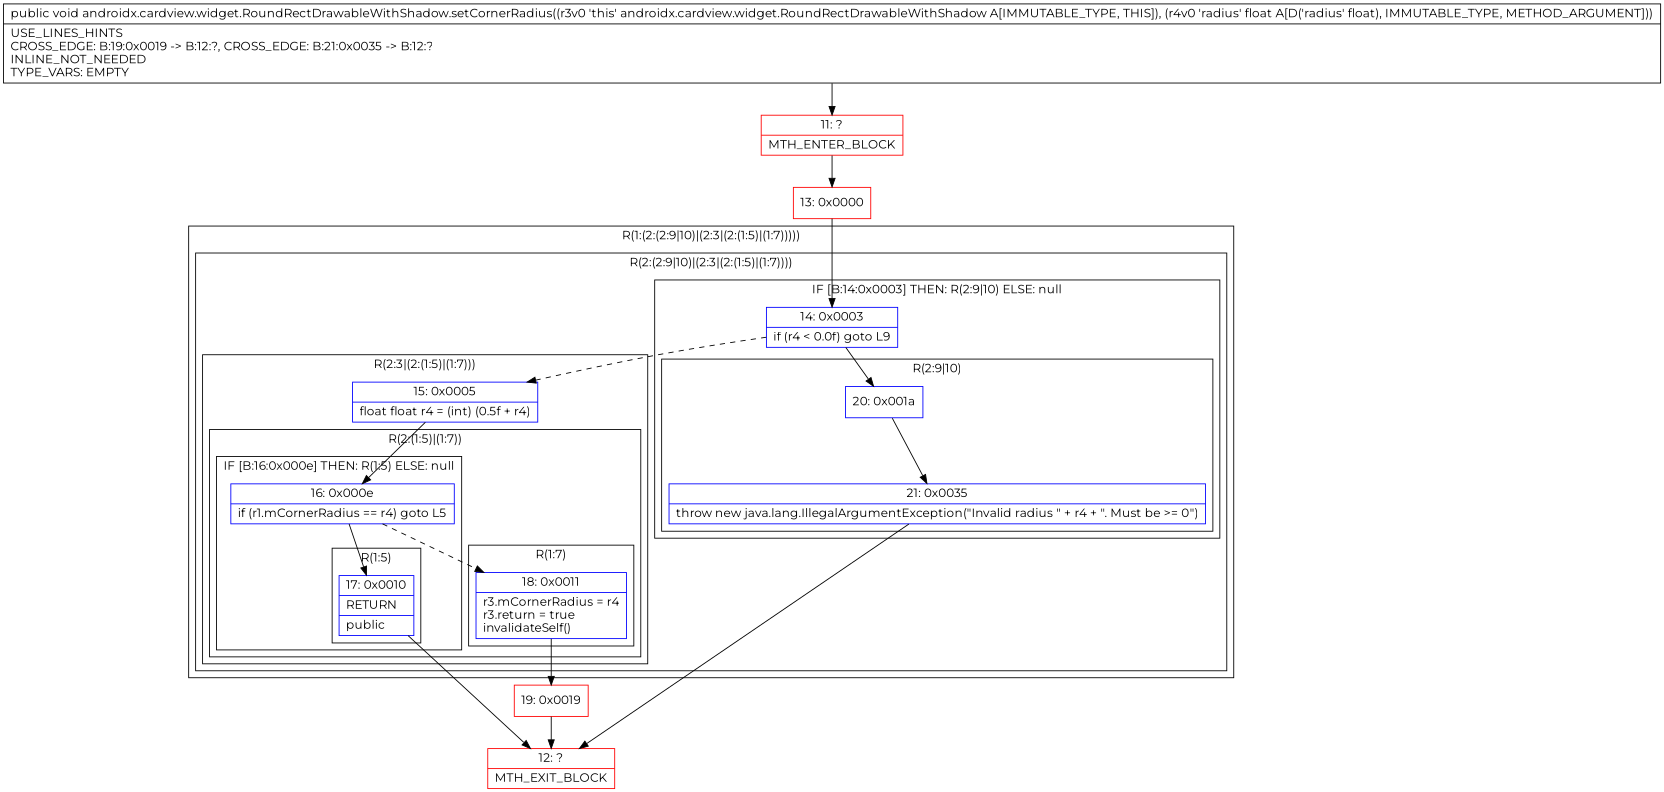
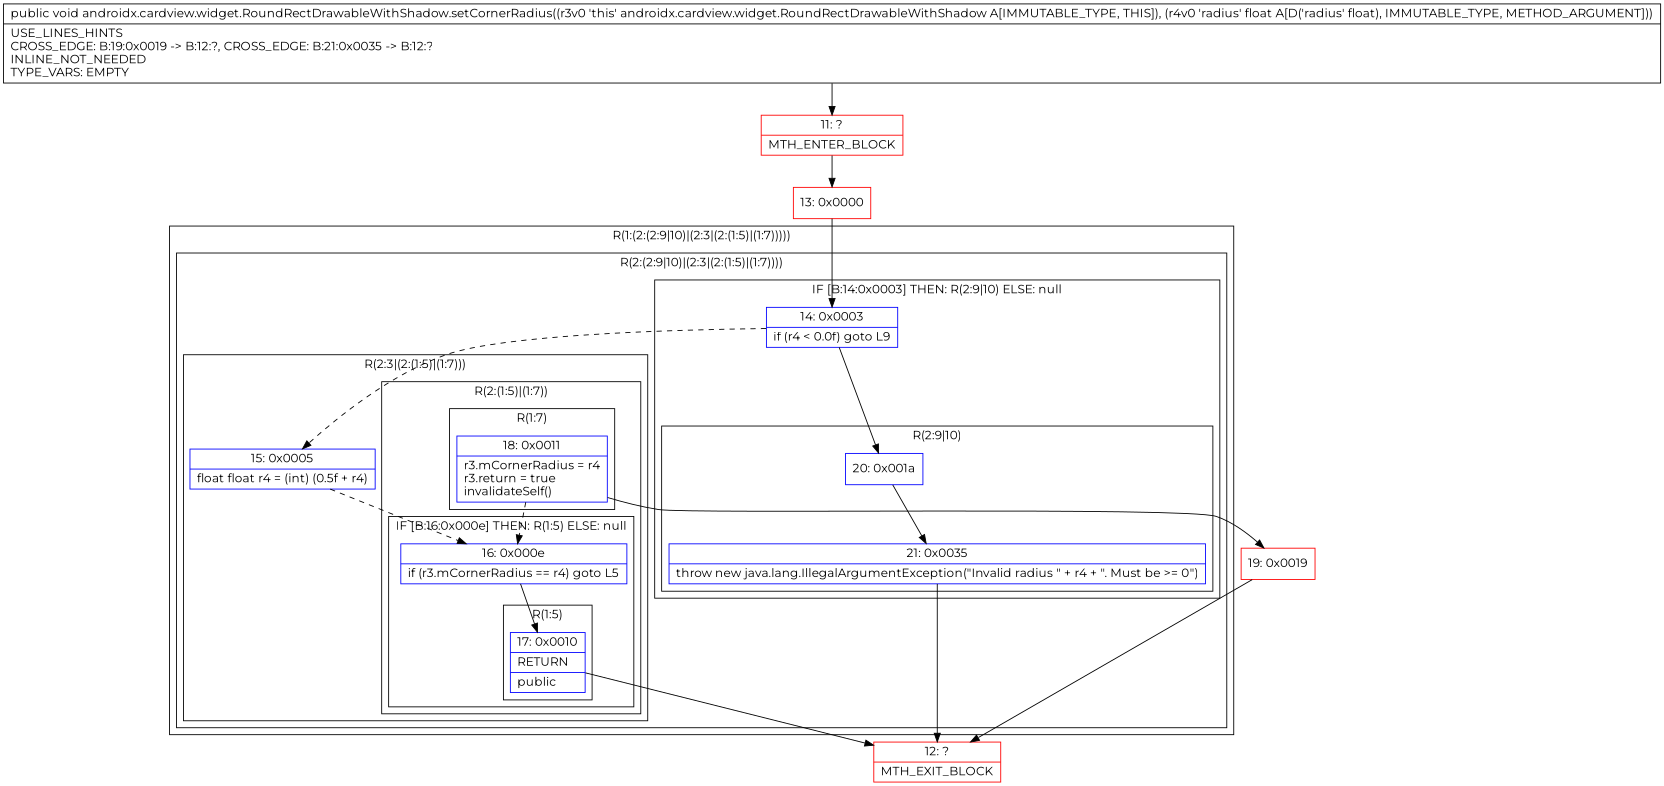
edge "15: 0x0005" -> "16: 0x000e": style solid -> dashed
node "16: 0x000e": text "if (r1.mCornerRadius == r4) goto L5" -> "if (r3.mCornerRadius == r4) goto L5"
edge "16: 0x000e" -> "18: 0x0011": reversed
